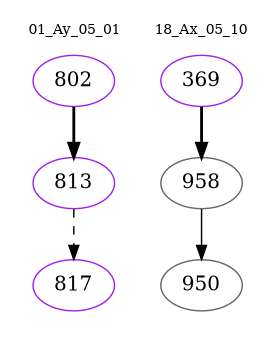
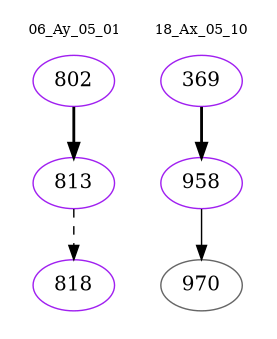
cluster "01_Ay_05_01": label "01_Ay_05_01" -> "06_Ay_05_01"
node "958": color gray40 -> purple
node "817": label "817" -> "818"
node "950": label "950" -> "970"
